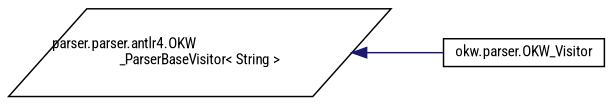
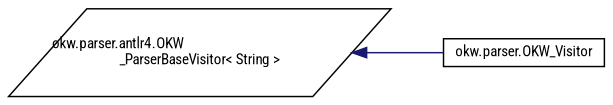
node "parser.parser.antlr4.OKW _ParserBaseVisitor< String >": label "parser.parser.antlr4.OKW _ParserBaseVisitor< String >" -> "okw.parser.antlr4.OKW _ParserBaseVisitor< String >"
